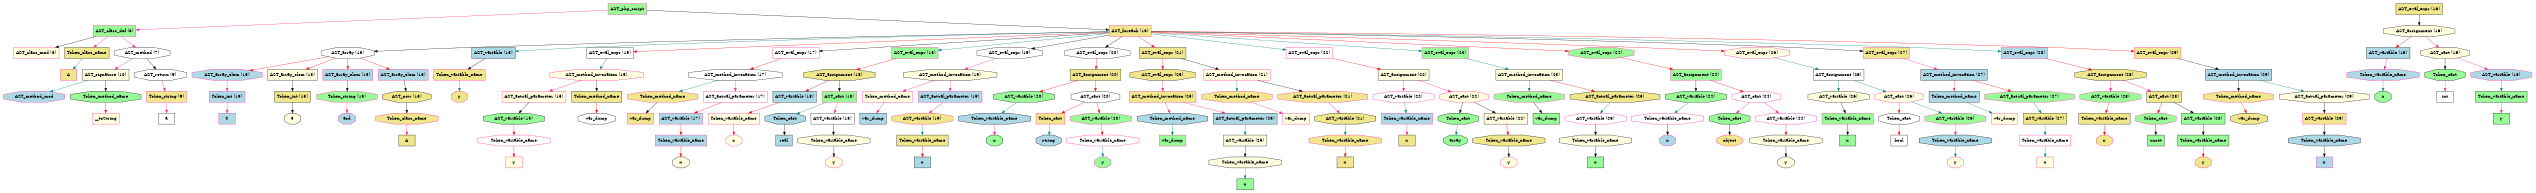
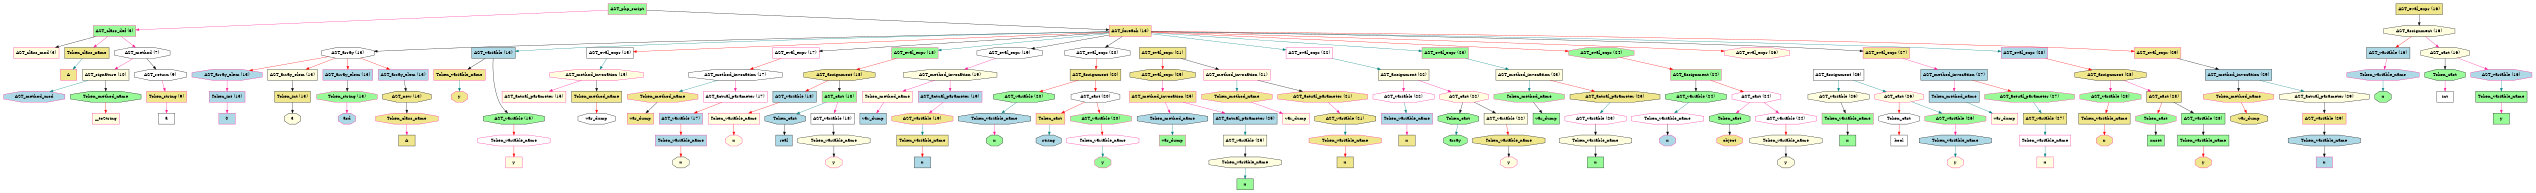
edge "AST_foreach (13)" -> "AST_eval_expr (21)": removed
edge "AST_eval_expr (26)" -> "AST_assignment (26)": removed
edge "AST_eval_expr (22)" -> "AST_assignment (22)": color red -> teal
edge "AST_actual_parameter (15)" -> "AST_variable (15)": now "AST_variable (13)" -> "AST_variable (15)"
